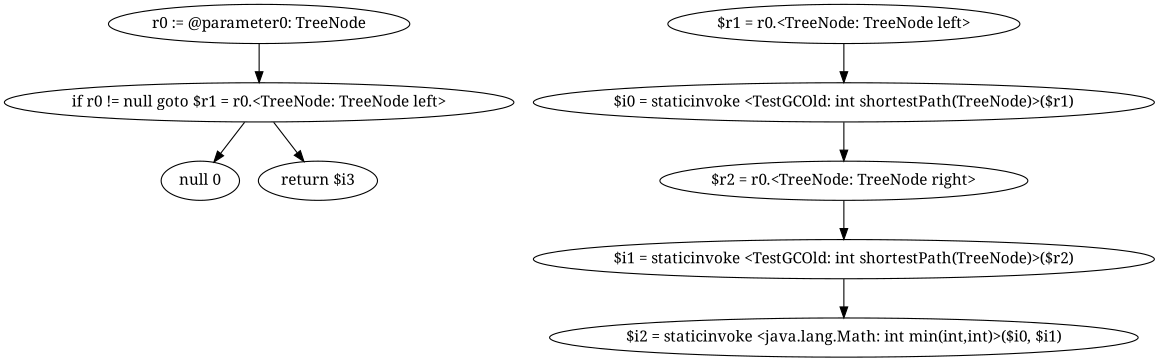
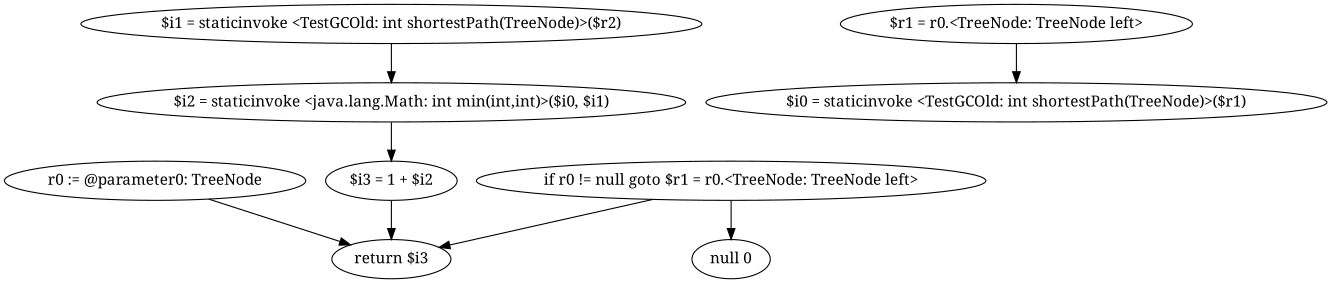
edge "r0 := @parameter0: TreeNode" -> "if r0 != null goto $r1 = r0.<TreeNode: TreeNode left>": now "r0 := @parameter0: TreeNode" -> "return $i3"
node "$i3 = 1 + $i2": added
node "$r2 = r0.<TreeNode: TreeNode right>": removed
